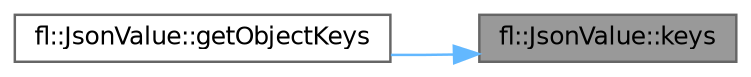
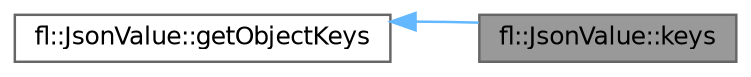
edge "fl::JsonValue::getObjectKeys" -> "fl::JsonValue::keys": reversed
